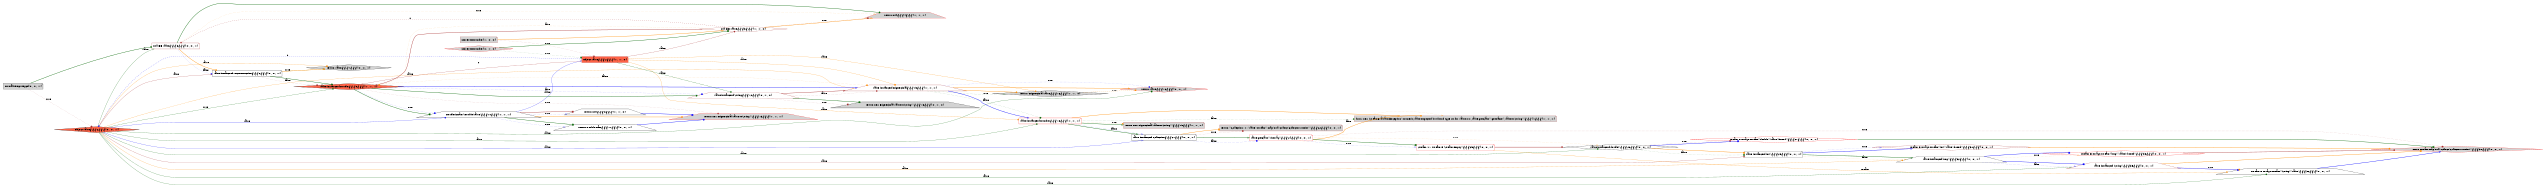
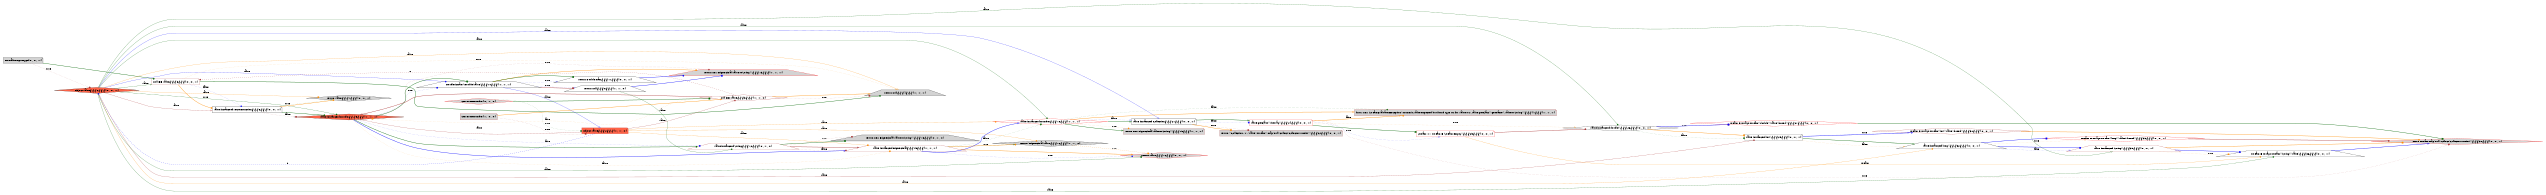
node "return null@@@4@@@['1', '1', '1']": color red -> black
edge "Object value@@@2@@@['1', '1', '0']" -> "value instanceof Double@@@9@@@['1', '1', '1']": label "0" -> "value"
edge "Object value@@@2@@@['0', '0', '1']" -> "value instanceof BigDecimal@@@15@@@['1', '1', '1']": now "Object value@@@2@@@['0', '0', '1']" -> "return null@@@4@@@['1', '1', '1']"
edge "Object value@@@2@@@['1', '1', '0']" -> "value instanceof String@@@12@@@['0', '1', '0']": now "return null@@@8@@@['1', '1', '0']" -> "value instanceof String@@@12@@@['0', '1', '0']"
node "value instanceof Number@@@18@@@['1', '1', '1']": shape note -> diamond
